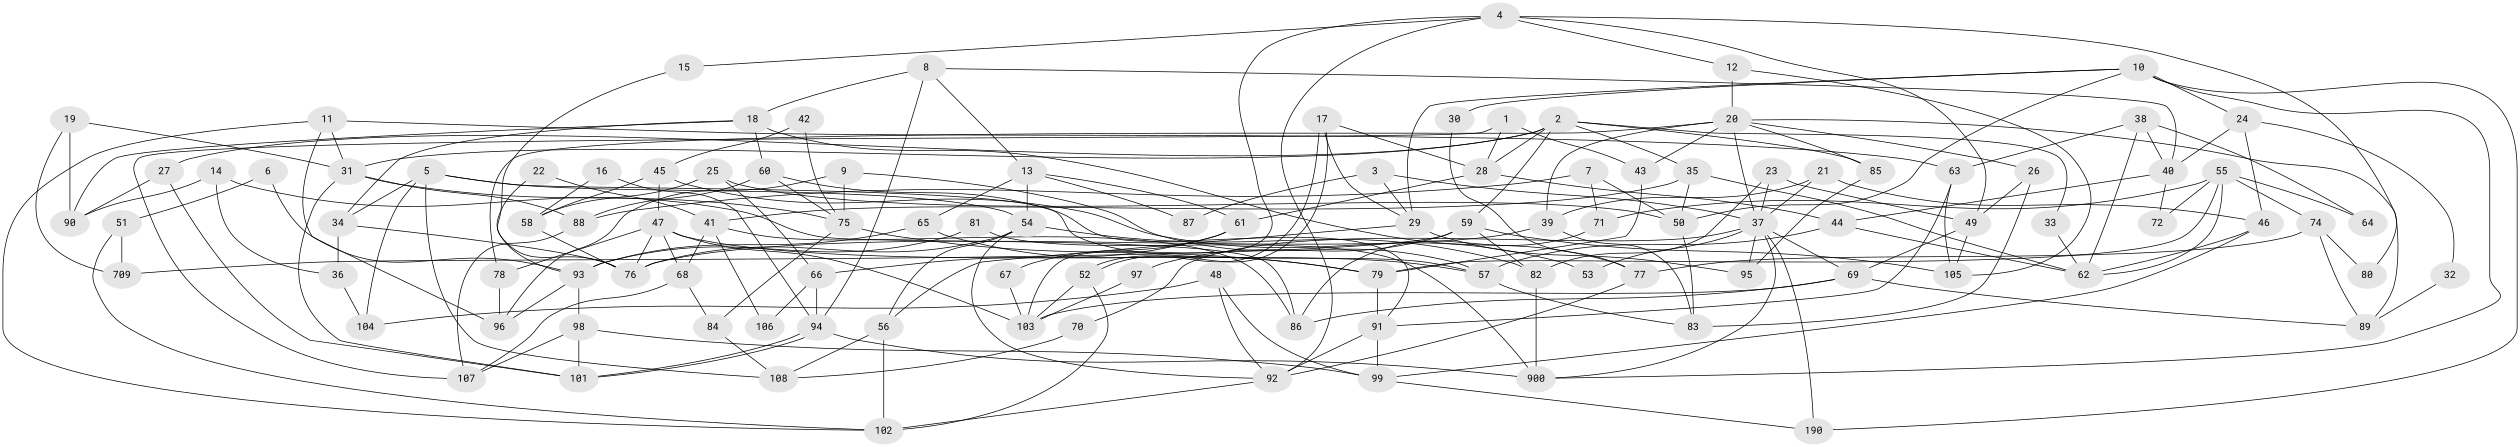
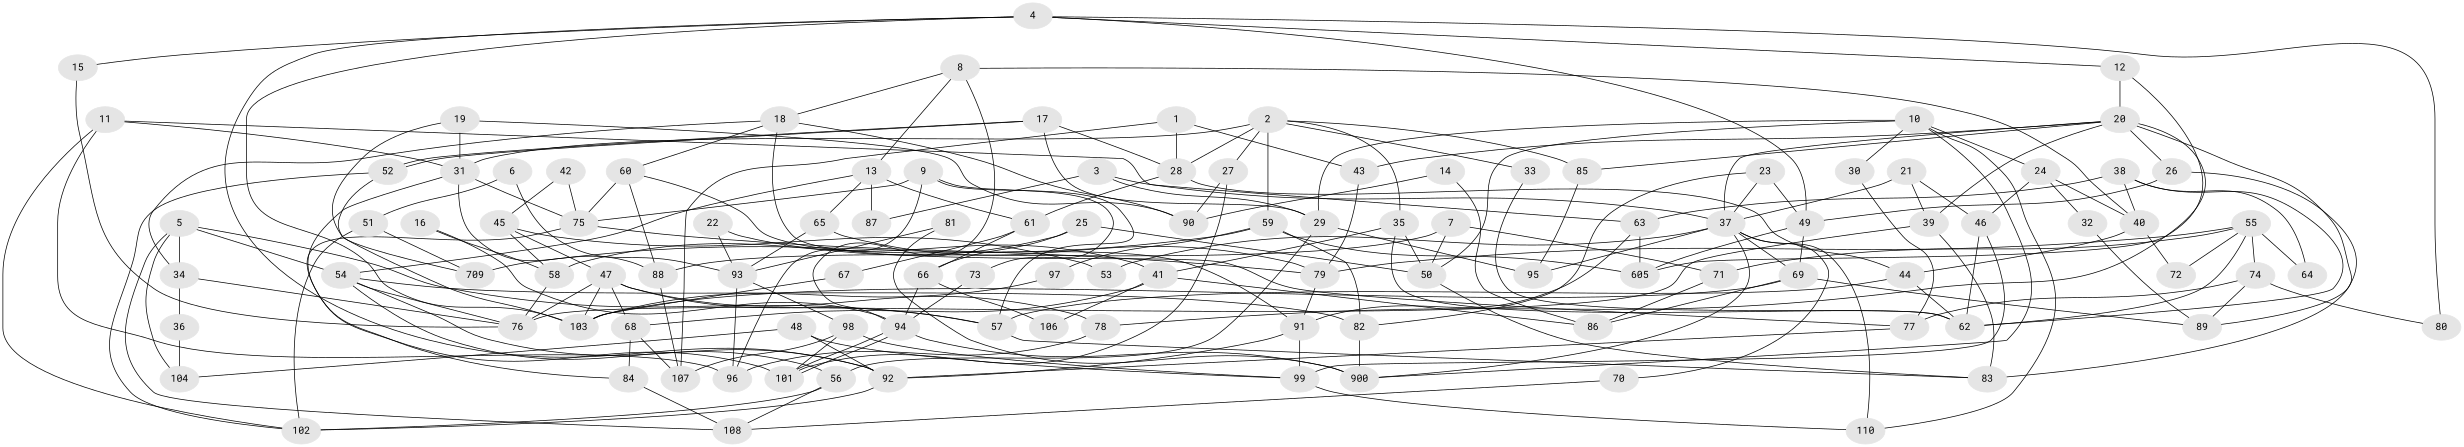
edge "14" -- "36": removed
node "73": added
node "105": label "105" -> "605"
node "190": label "190" -> "110"
